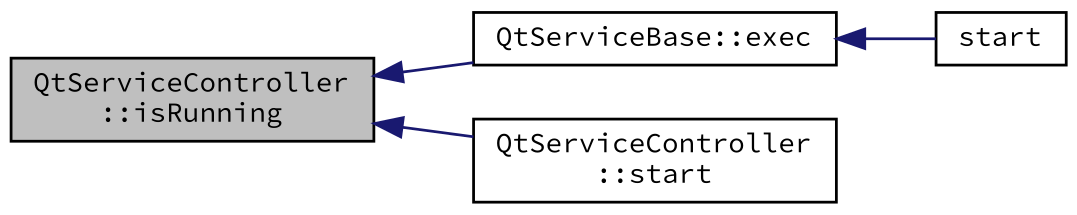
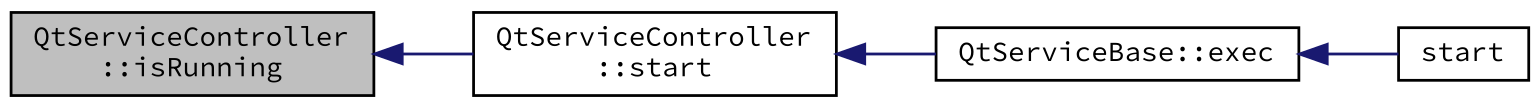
edge "QtServiceBase::exec" -> "QtServiceController ::isRunning": now "QtServiceBase::exec" -> "QtServiceController ::start"
